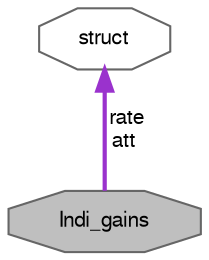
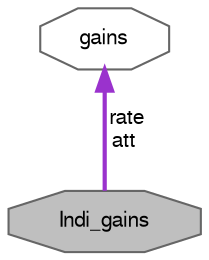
node "struct": label "struct" -> "gains"
